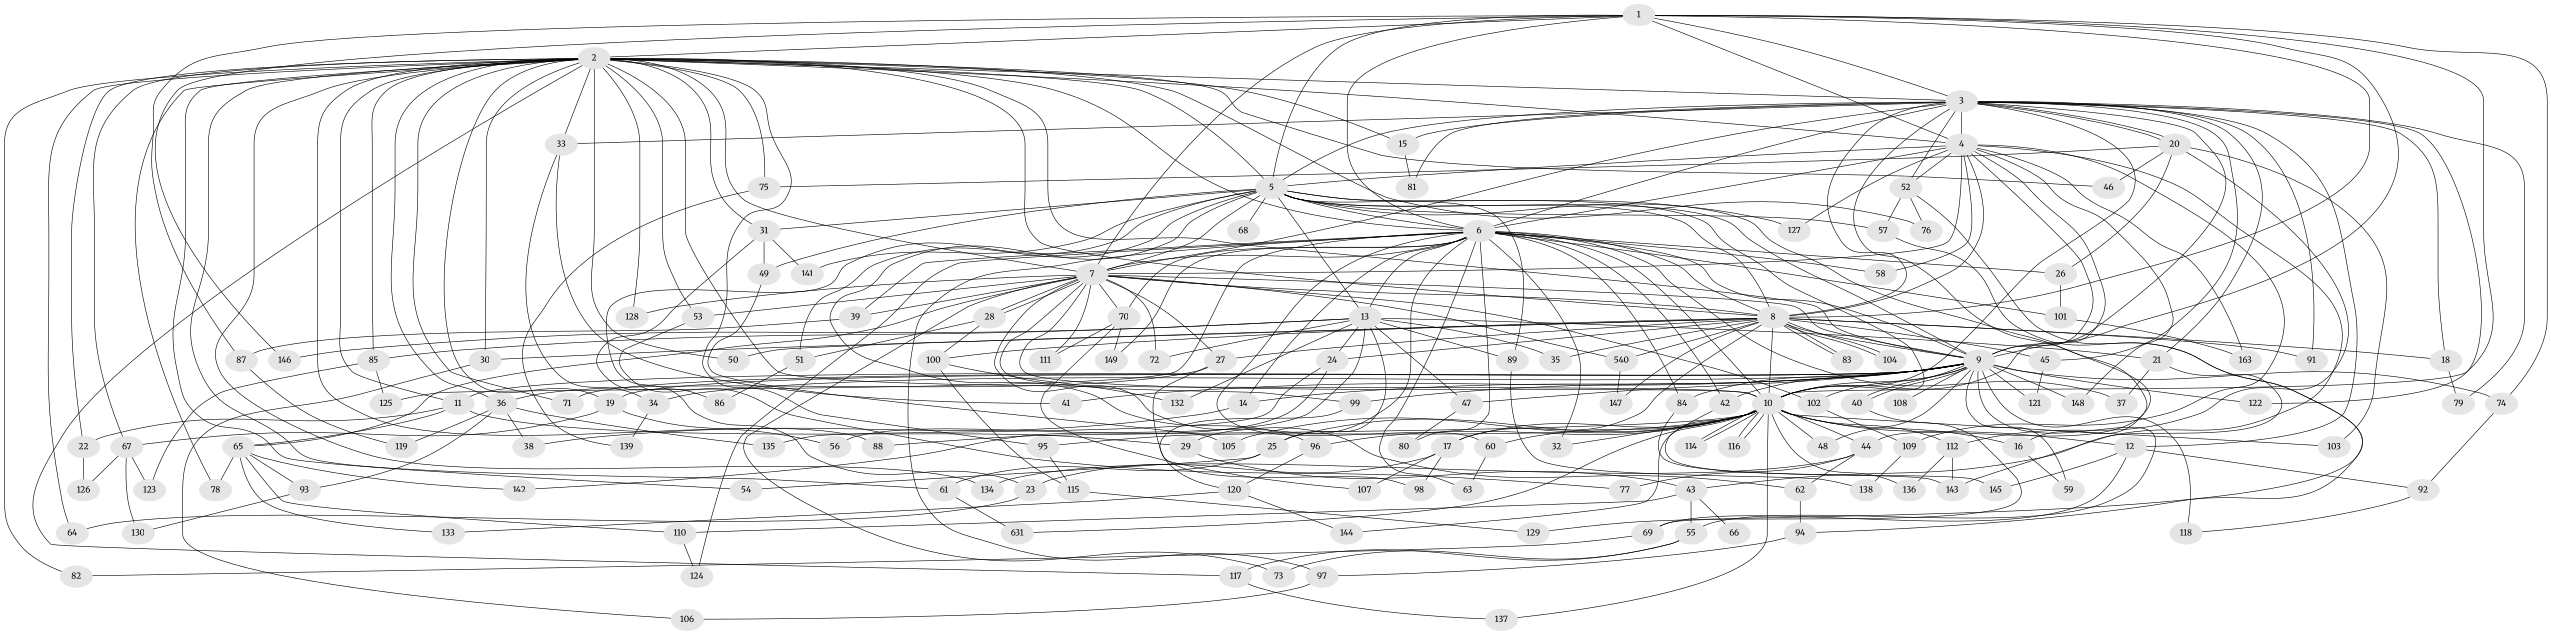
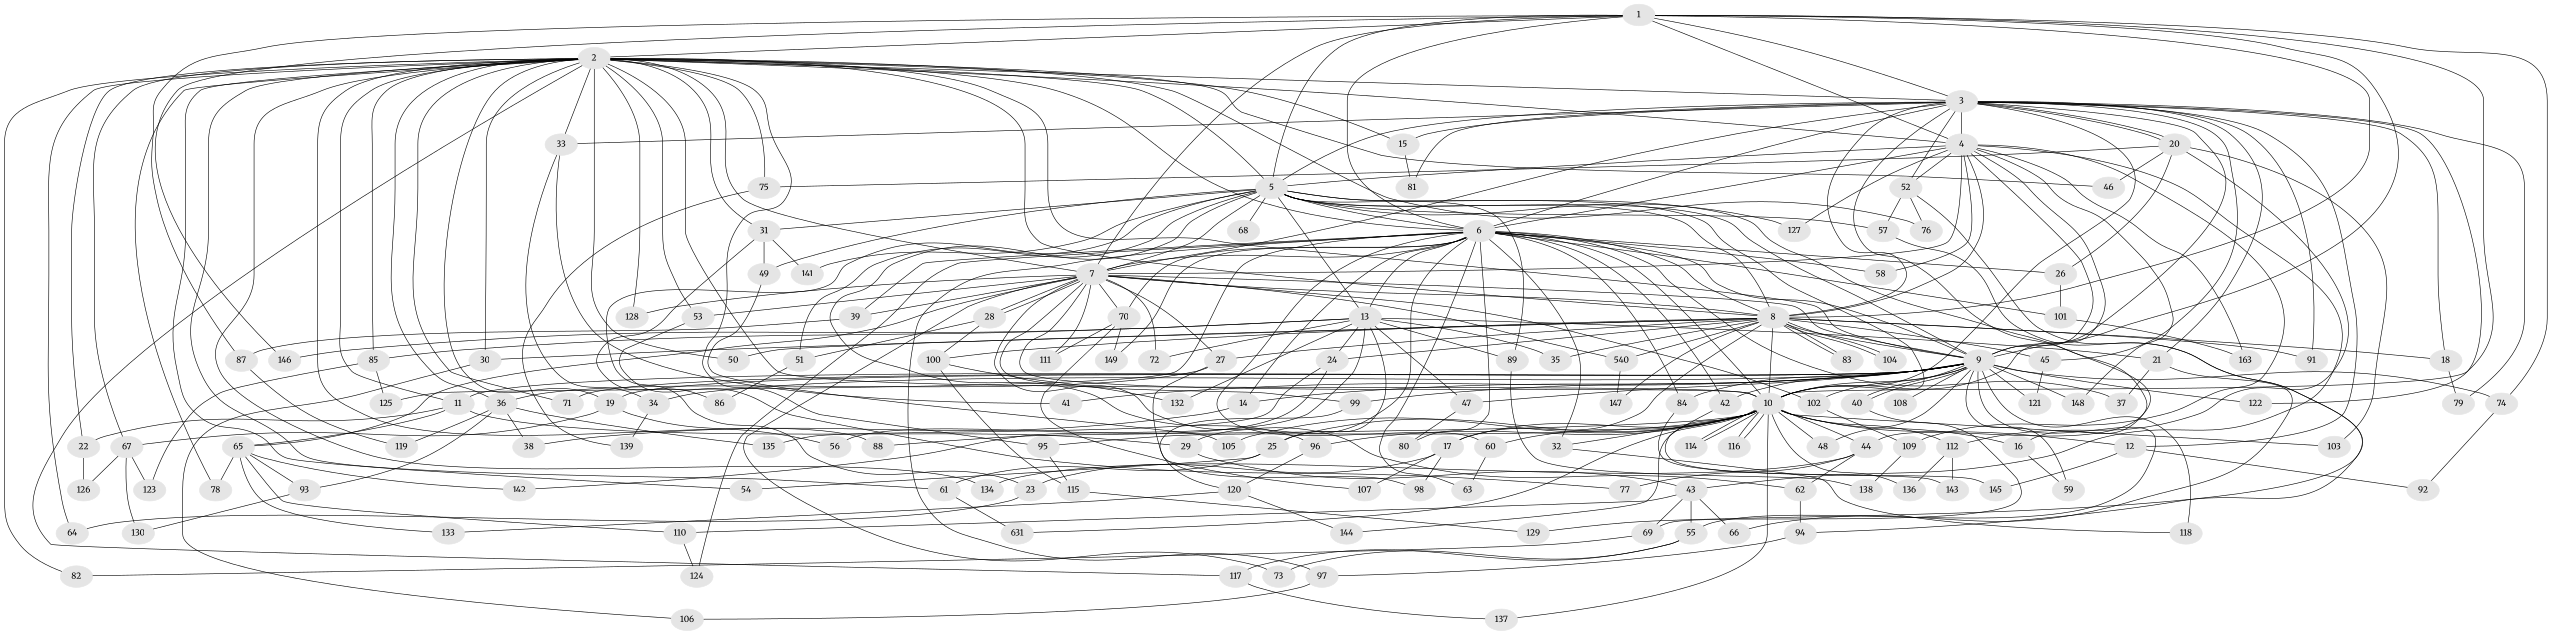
edge "21" -- "143": now "21" -- "66"
edge "12" -- "69": now "43" -- "69"
edge "92" -- "118": now "32" -- "118"
